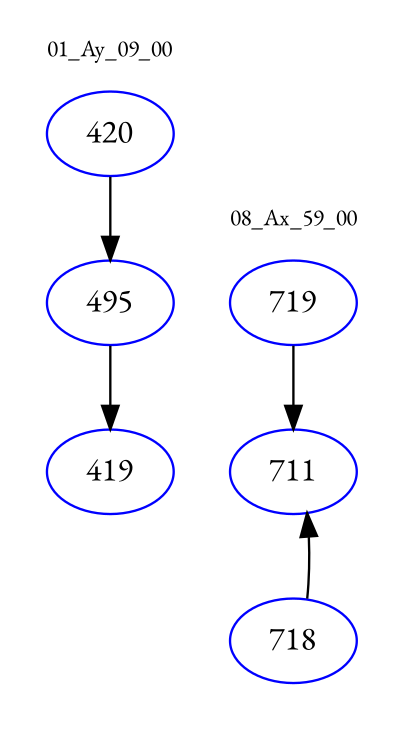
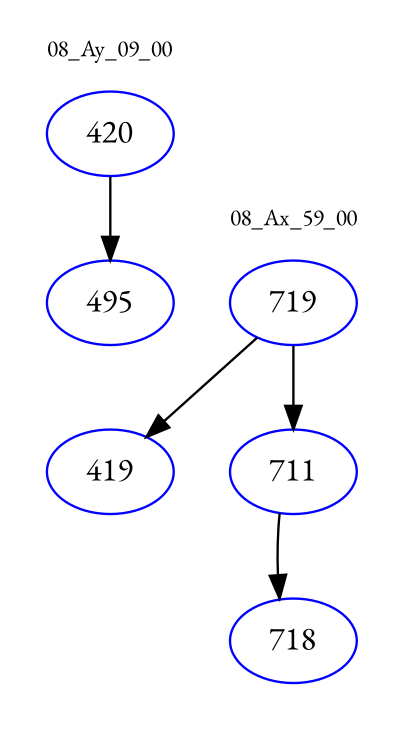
cluster "01_Ay_09_00": label "01_Ay_09_00" -> "08_Ay_09_00"
edge "495" -> "419": now "719" -> "419"
edge "718" -> "711": reversed
